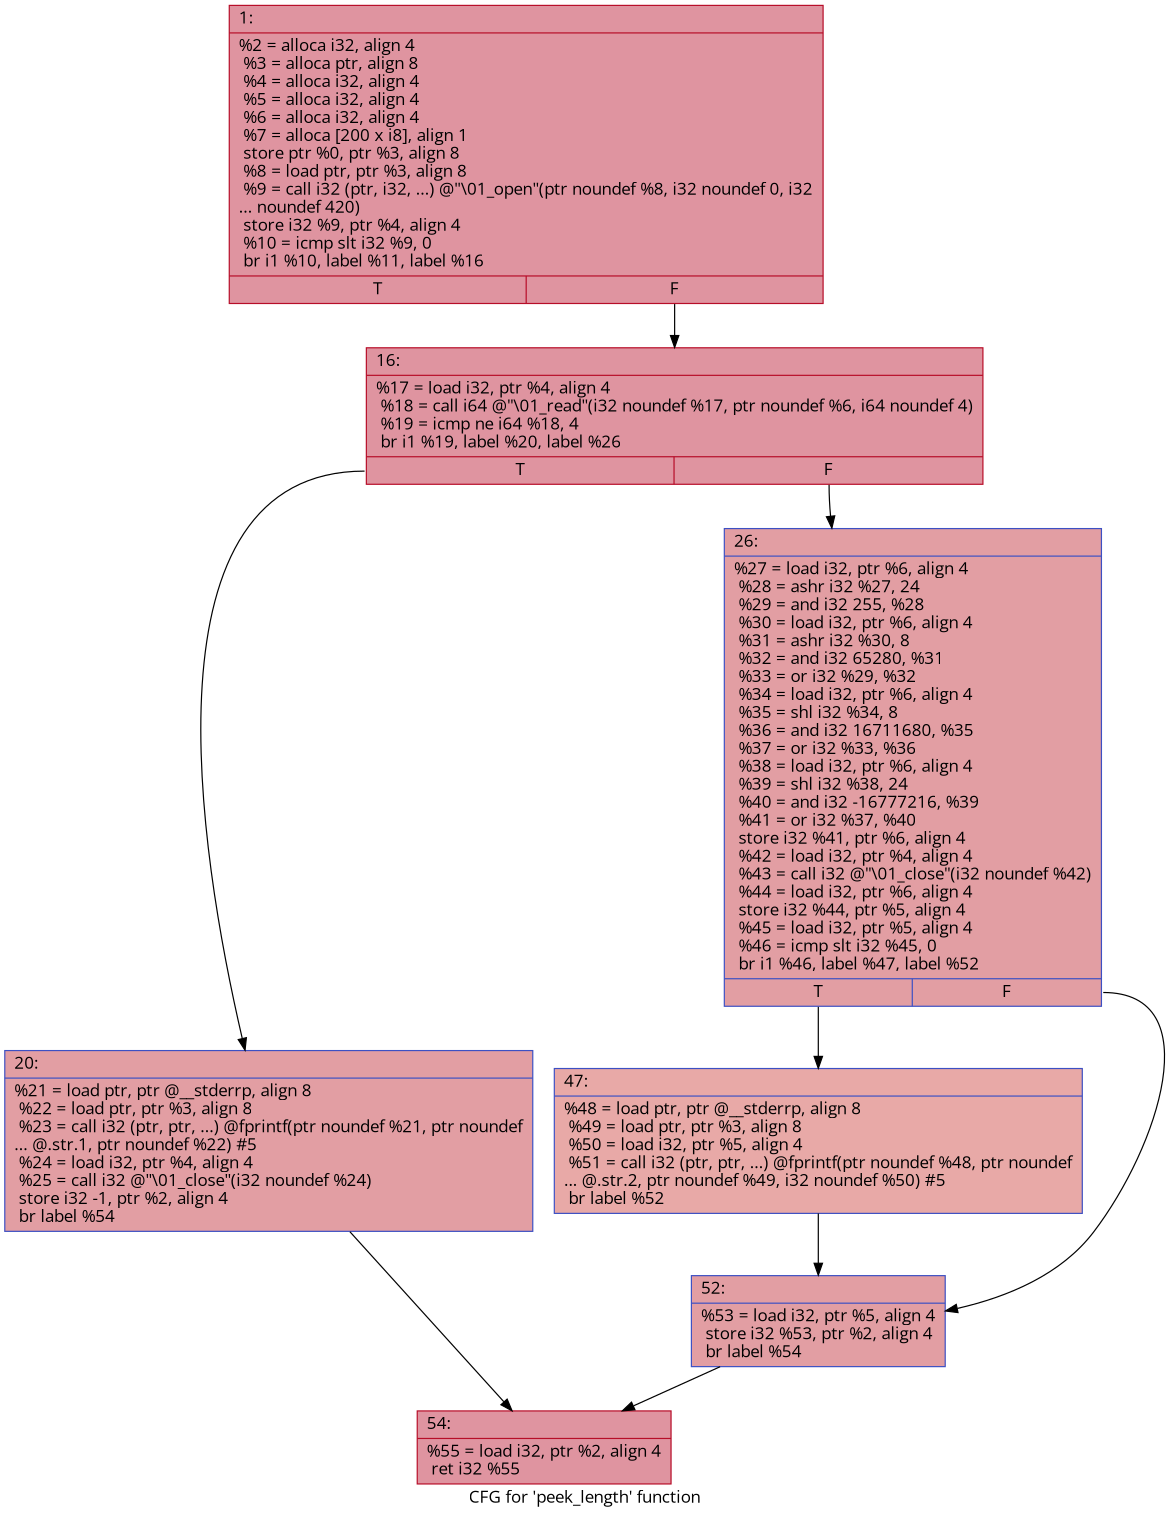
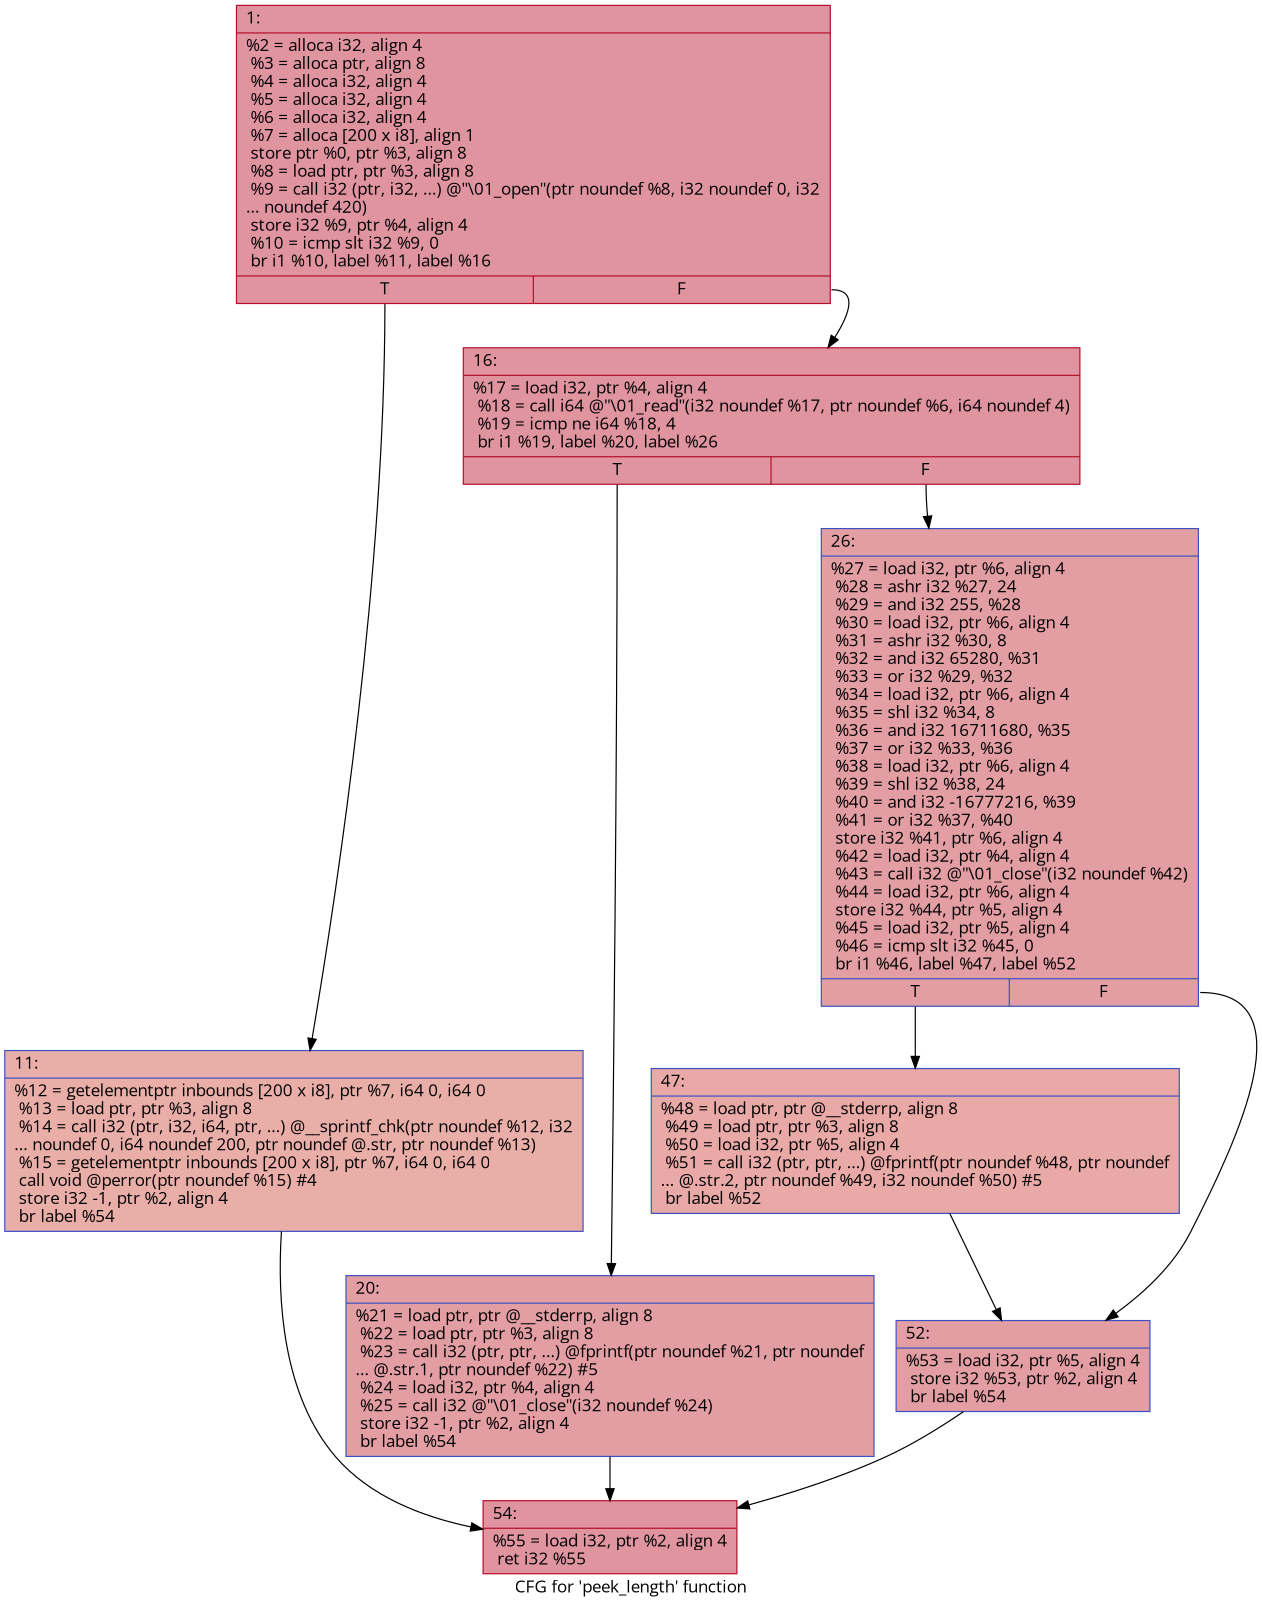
node "11:": added
